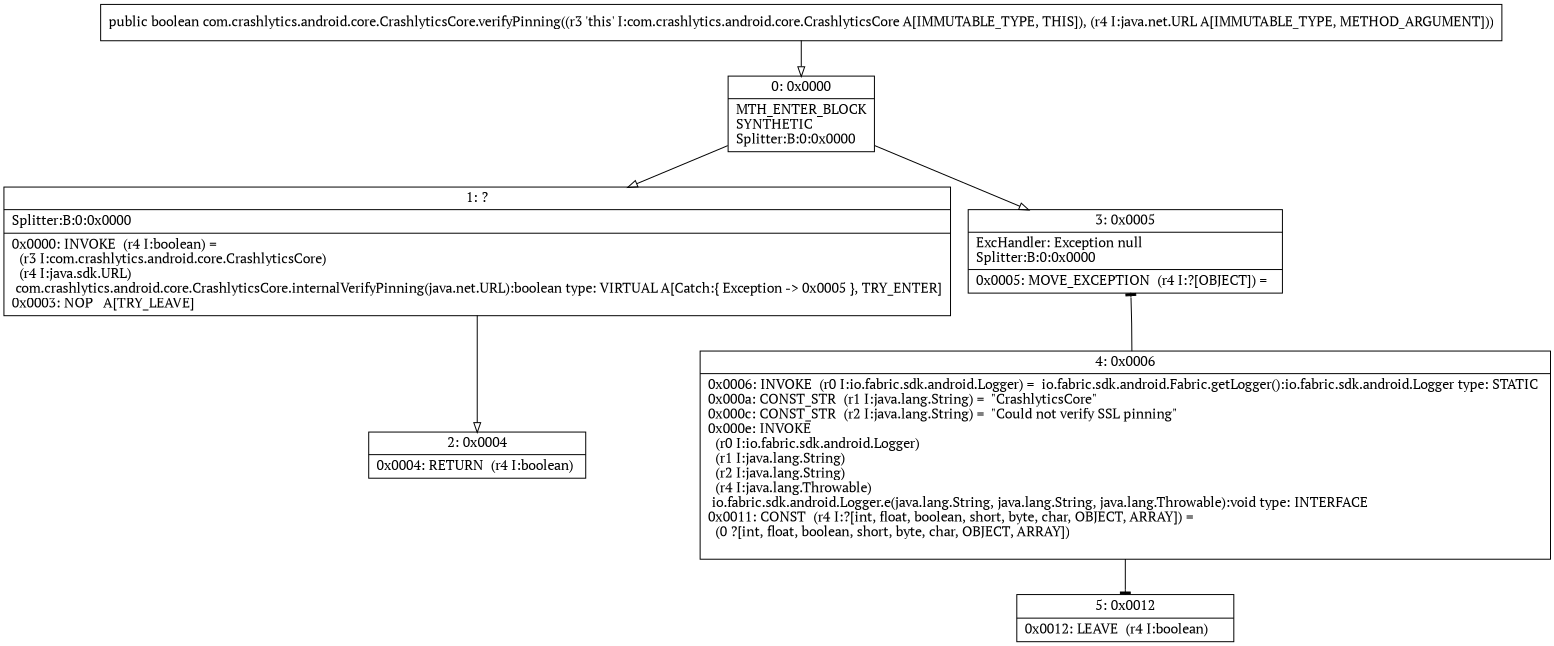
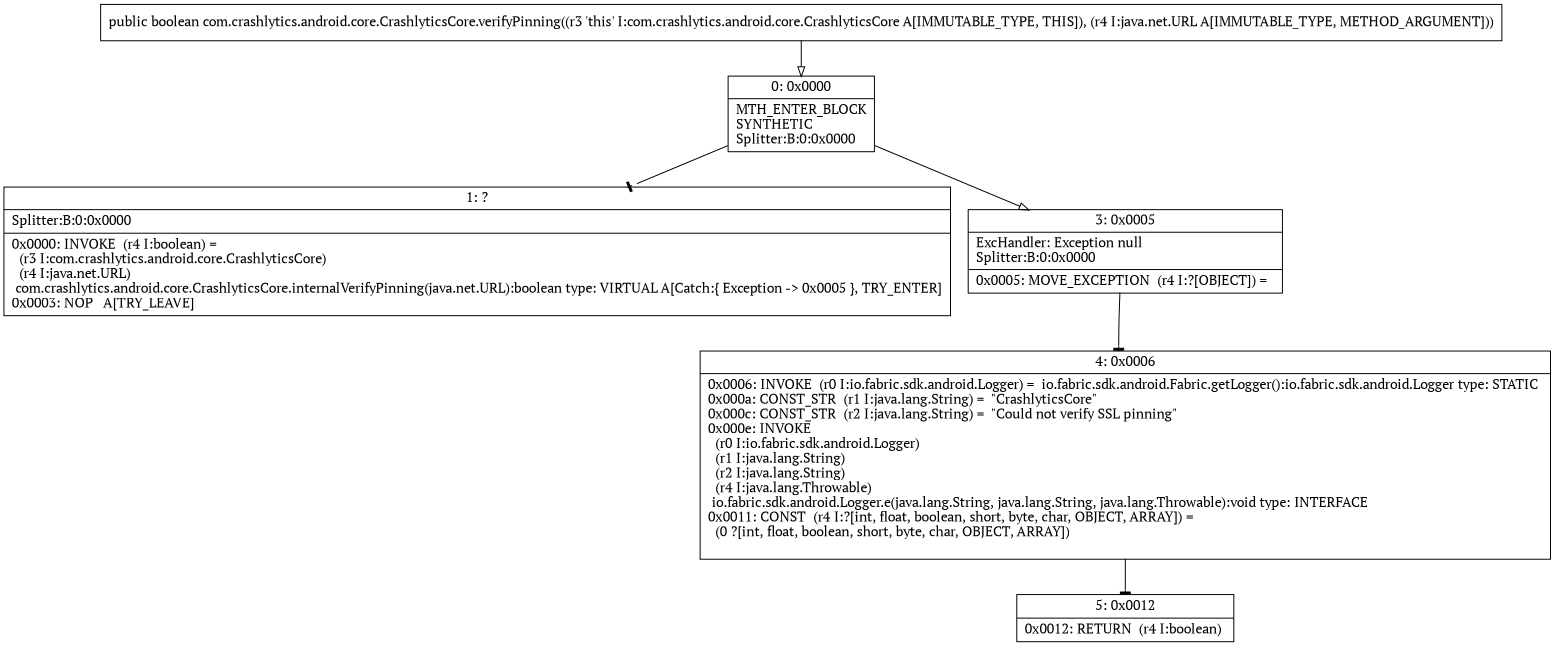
edge "0: 0x0000" -> "1: ?": arrowhead onormal -> tee
node "1: ?": text "(r4 I:java.sdk.URL)" -> "(r4 I:java.net.URL)"
edge "4: 0x0006" -> "3: 0x0005": reversed
node "2: 0x0004": removed
node "5: 0x0012": text "0x0012: LEAVE  (r4 I:boolean)" -> "0x0012: RETURN  (r4 I:boolean)"
